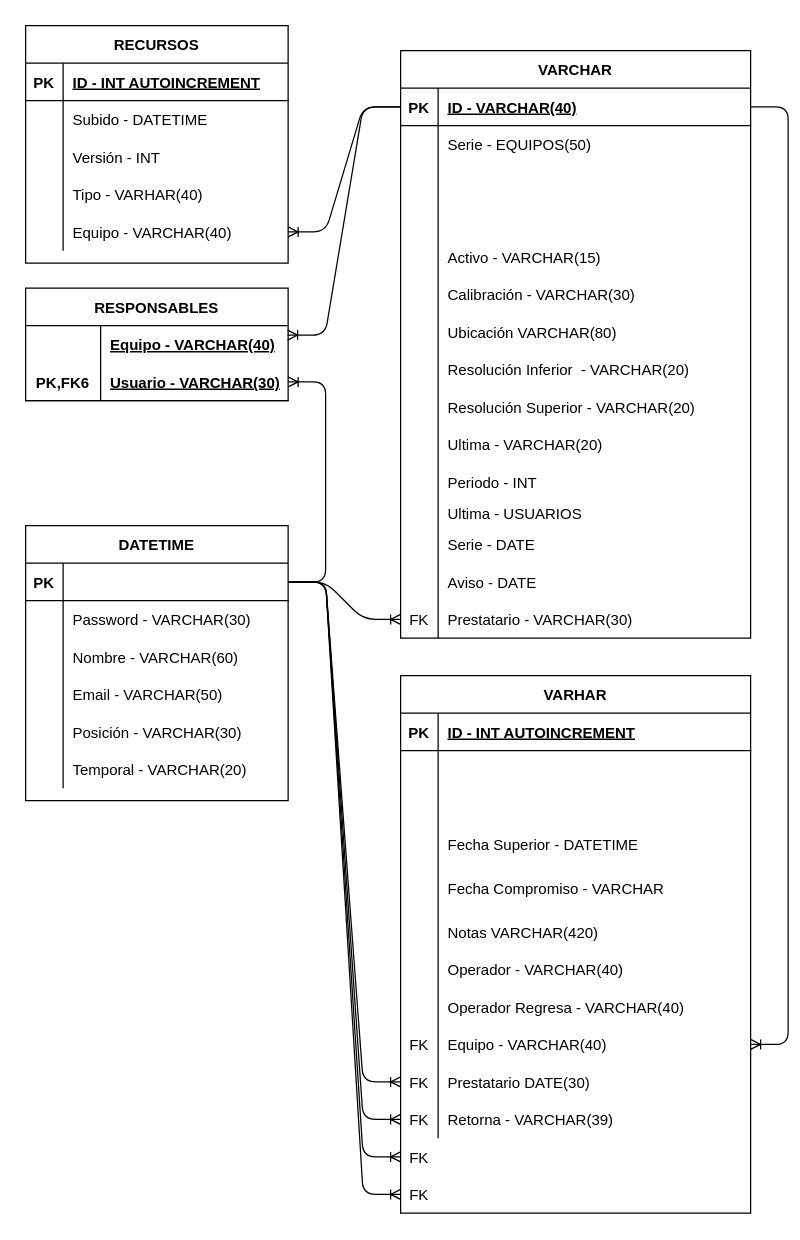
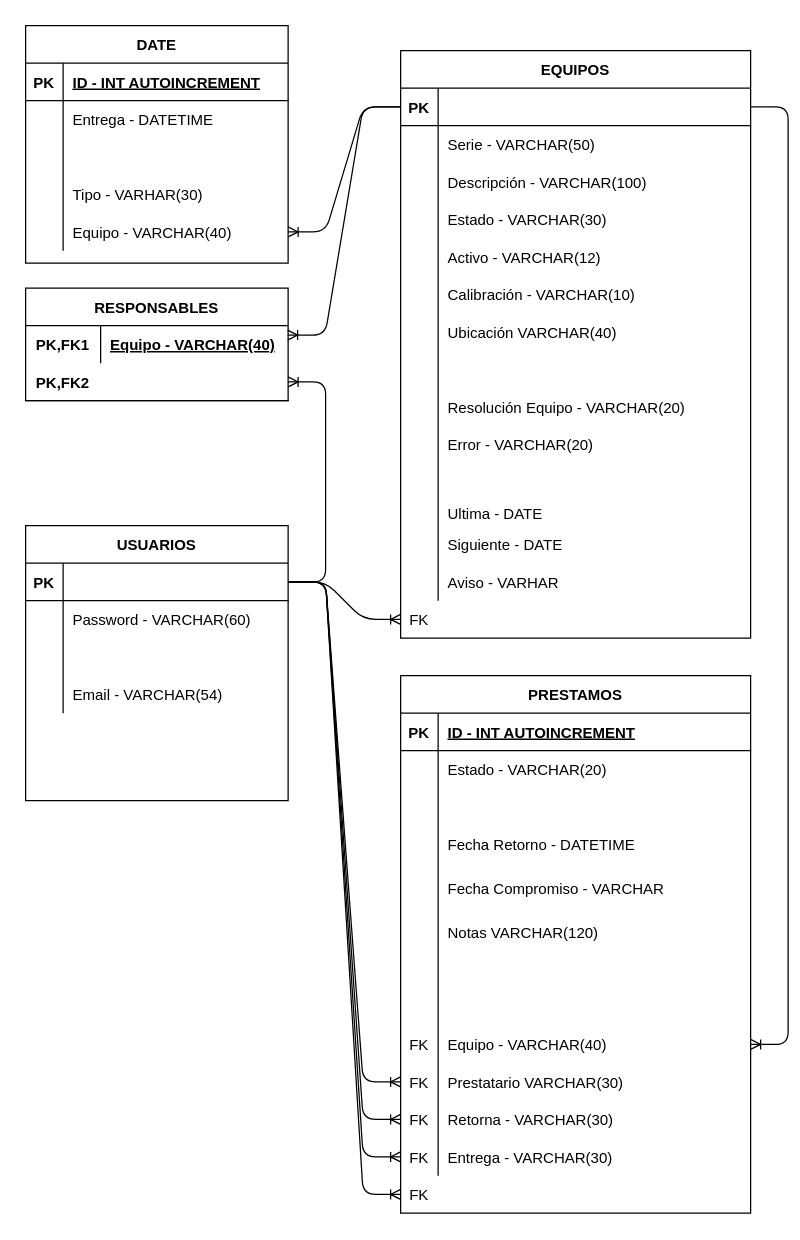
node "RECURSOS": label "RECURSOS" -> "DATE"
node "VARCHAR": label "VARCHAR" -> "EQUIPOS"
node "ID - VARCHAR(40)": removed
node "Subido - DATETIME": label "Subido - DATETIME" -> "Entrega - DATETIME"
node "Serie - EQUIPOS(50)": label "Serie - EQUIPOS(50)" -> "Serie - VARCHAR(50)"
node "Versión - INT": removed
node "Descripción - VARCHAR(100)": added
node "Tipo - VARHAR(40)": label "Tipo - VARHAR(40)" -> "Tipo - VARHAR(30)"
node "Estado - VARCHAR(30)": added
node "Activo - VARCHAR(15)": label "Activo - VARCHAR(15)" -> "Activo - VARCHAR(12)"
node "Calibración - VARCHAR(30)": label "Calibración - VARCHAR(30)" -> "Calibración - VARCHAR(10)"
node "Ubicación VARCHAR(80)": label "Ubicación VARCHAR(80)" -> "Ubicación VARCHAR(40)"
node "PK,FK1": added
node "Resolución Inferior - VARCHAR(20)": removed
node "Usuario - VARCHAR(30)": removed
node "PK,FK6": label "PK,FK6" -> "PK,FK2"
node "Resolución Superior - VARCHAR(20)": label "Resolución Superior - VARCHAR(20)" -> "Resolución Equipo - VARCHAR(20)"
node "Ultima - VARCHAR(20)": label "Ultima - VARCHAR(20)" -> "Error - VARCHAR(20)"
node "Periodo - INT": removed
node "Ultima - USUARIOS": label "Ultima - USUARIOS" -> "Ultima - DATE"
node "DATETIME": label "DATETIME" -> "USUARIOS"
node "Serie - DATE": label "Serie - DATE" -> "Siguiente - DATE"
node "Aviso - DATE": label "Aviso - DATE" -> "Aviso - VARHAR"
node "Prestatario - VARCHAR(30)": removed
node "Password - VARCHAR(30)": label "Password - VARCHAR(30)" -> "Password - VARCHAR(60)"
node "Nombre - VARCHAR(60)": removed
node "Email - VARCHAR(50)": label "Email - VARCHAR(50)" -> "Email - VARCHAR(54)"
node "VARHAR": label "VARHAR" -> "PRESTAMOS"
node "Posición - VARCHAR(30)": removed
node "Temporal - VARCHAR(20)": removed
node "Estado - VARCHAR(20)": added
node "Fecha Superior - DATETIME": label "Fecha Superior - DATETIME" -> "Fecha Retorno - DATETIME"
node "Notas VARCHAR(420)": label "Notas VARCHAR(420)" -> "Notas VARCHAR(120)"
node "Operador - VARCHAR(40)": removed
node "Operador Regresa - VARCHAR(40)": removed
node "Prestatario DATE(30)": label "Prestatario DATE(30)" -> "Prestatario VARCHAR(30)"
node "Retorna - VARCHAR(39)": label "Retorna - VARCHAR(39)" -> "Retorna - VARCHAR(30)"
node "Entrega - VARCHAR(30)": added
